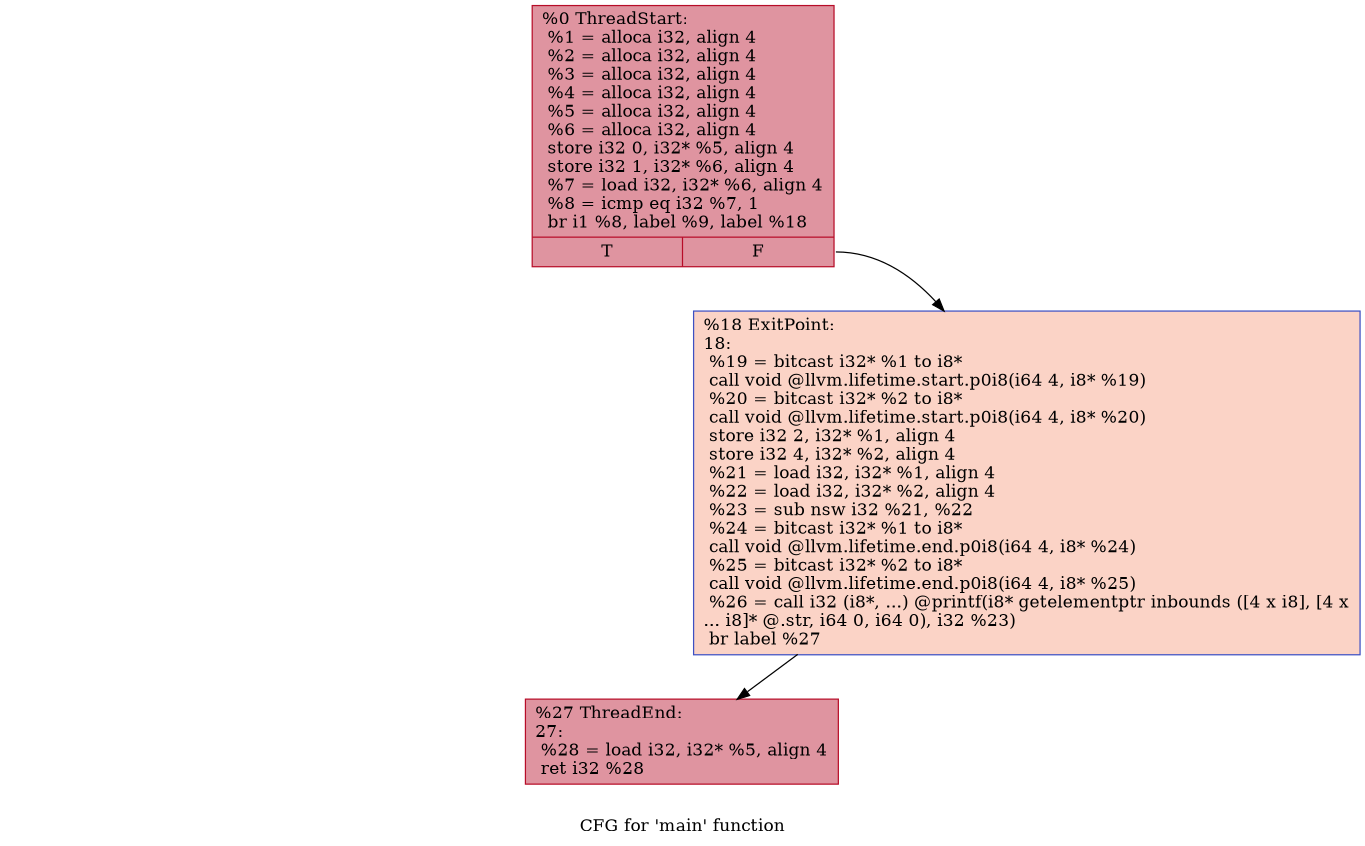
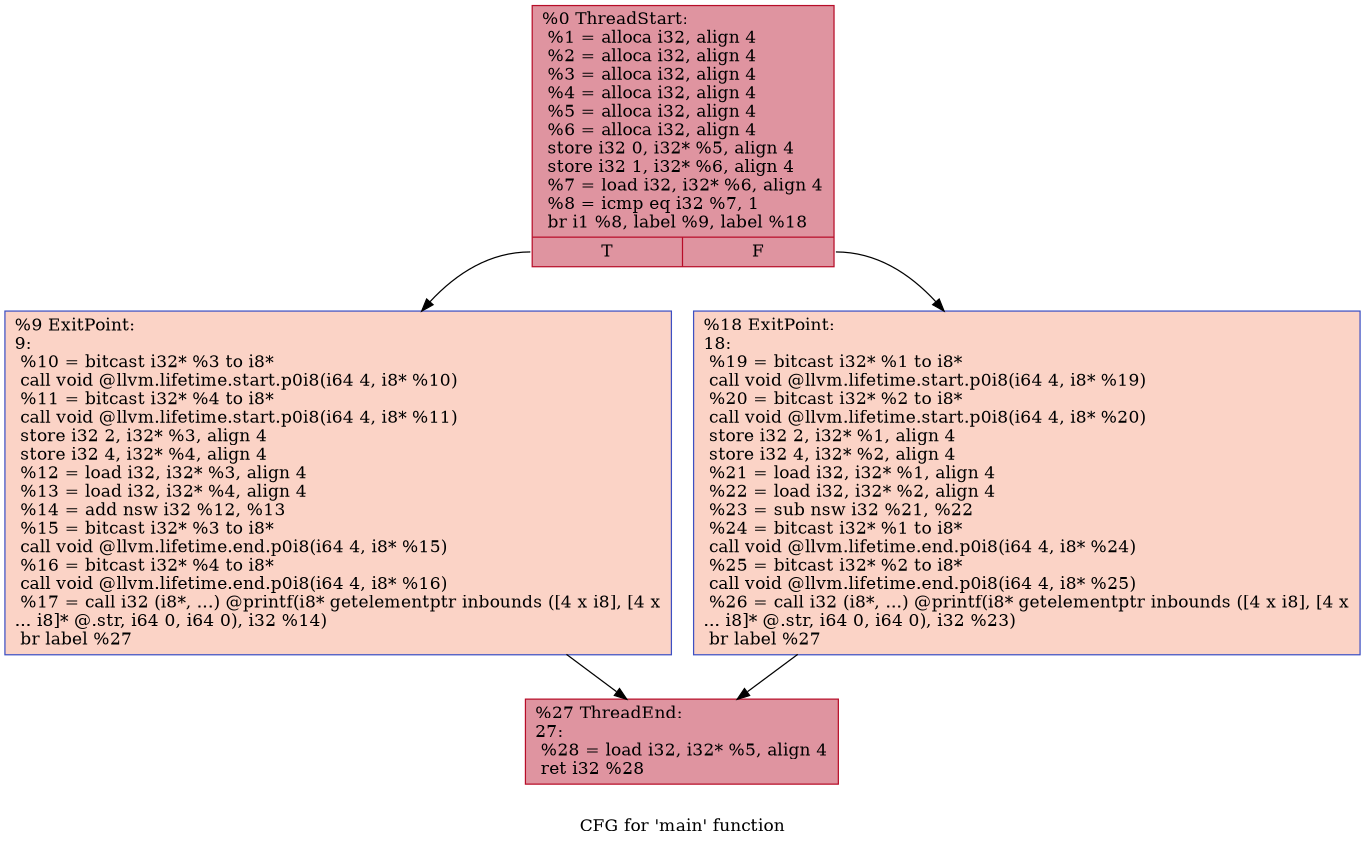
node "%9 ExitPoint:": added
